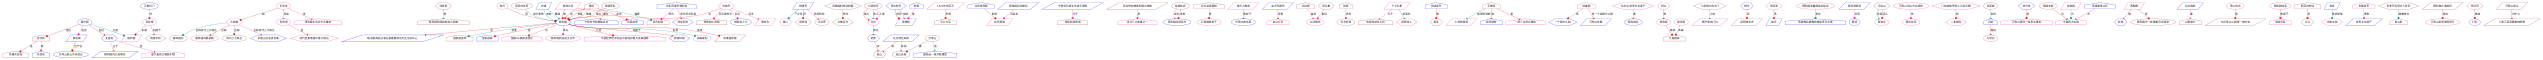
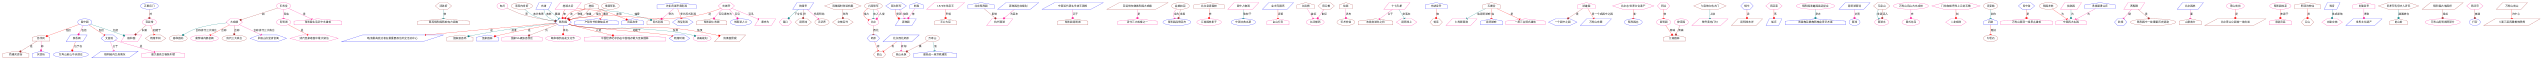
edge "颐和园" -> "颐和秋韵桂花文化节": color deeppink -> red
